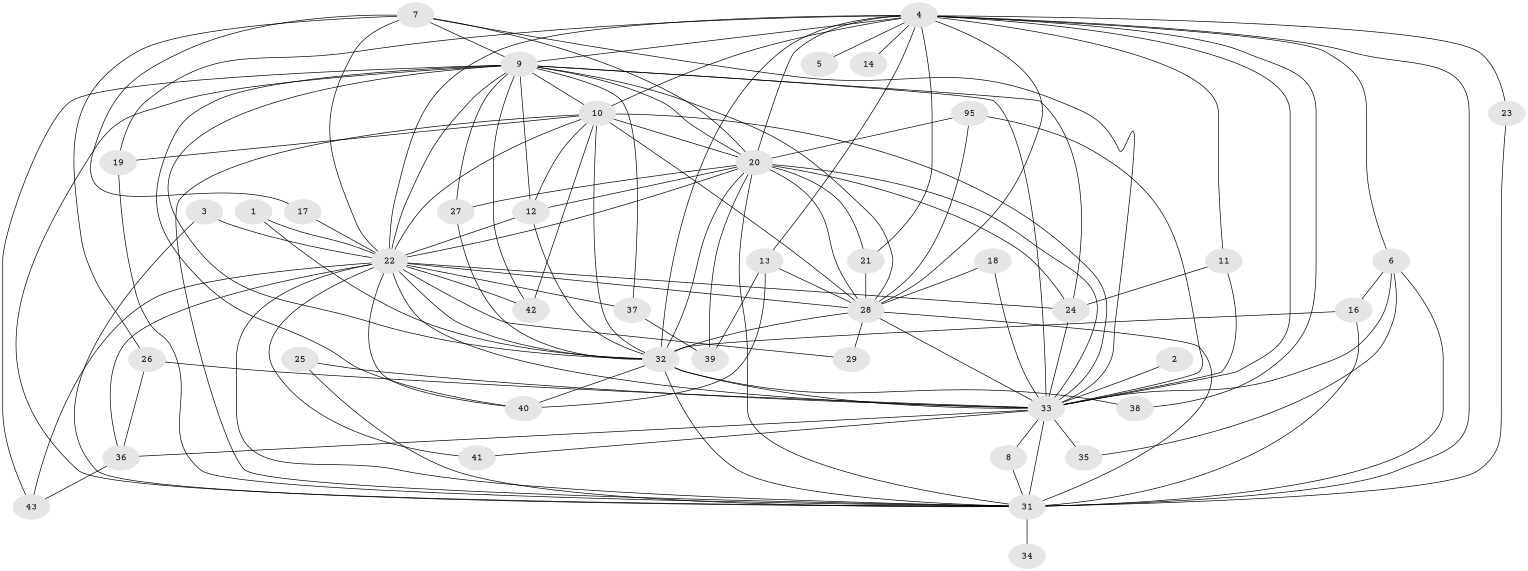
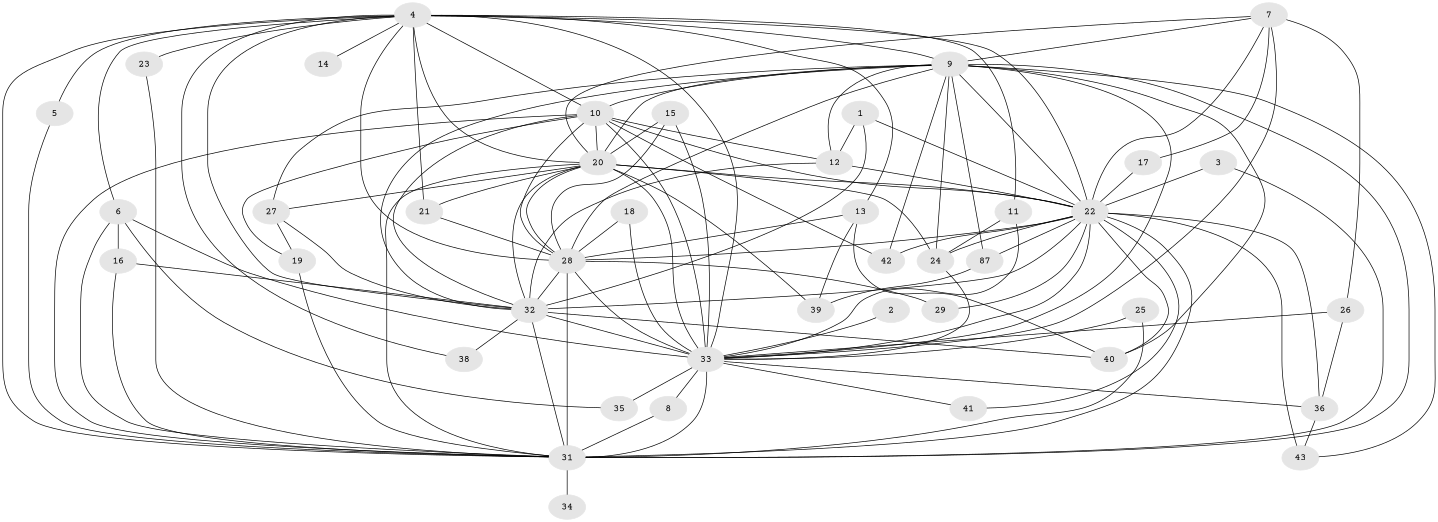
edge "4" -- "19": now "27" -- "19"
node "95": label "95" -> "15"
edge "20" -- "12": now "1" -- "12"
node "37": label "37" -> "87"
edge "5" -- "31": added
